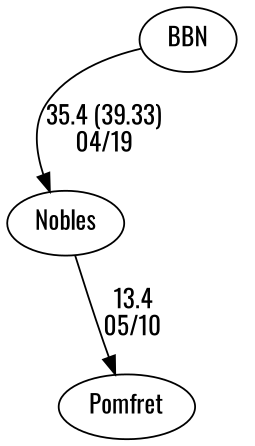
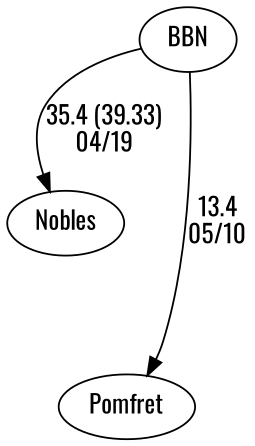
edge "Nobles" -> "Pomfret": now "BBN" -> "Pomfret"
